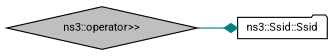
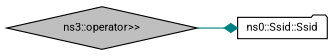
node "ns3::Ssid::Ssid": label "ns3::Ssid::Ssid" -> "ns0::Ssid::Ssid"
